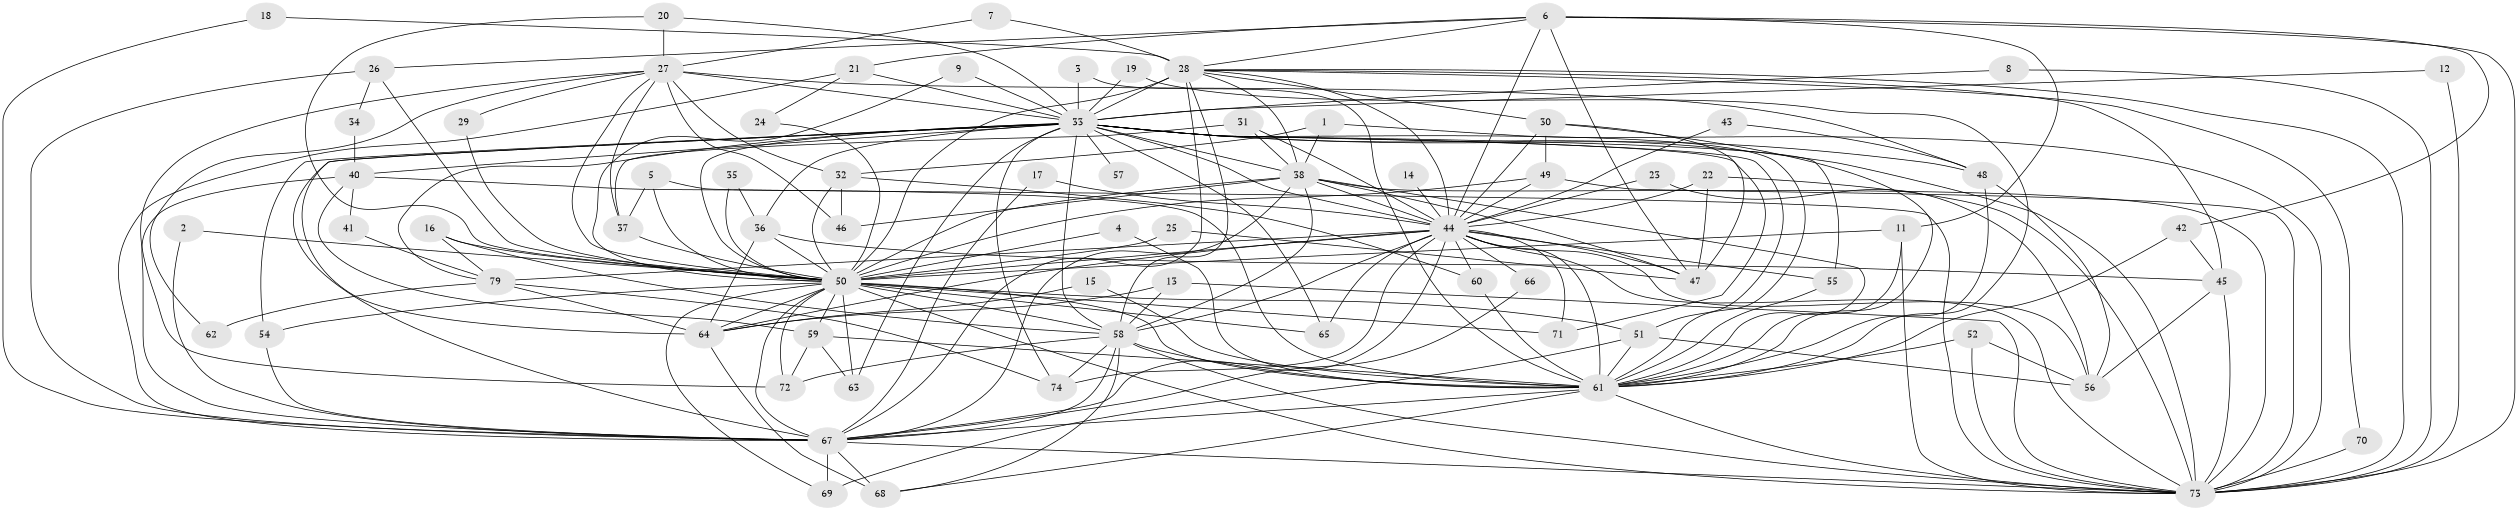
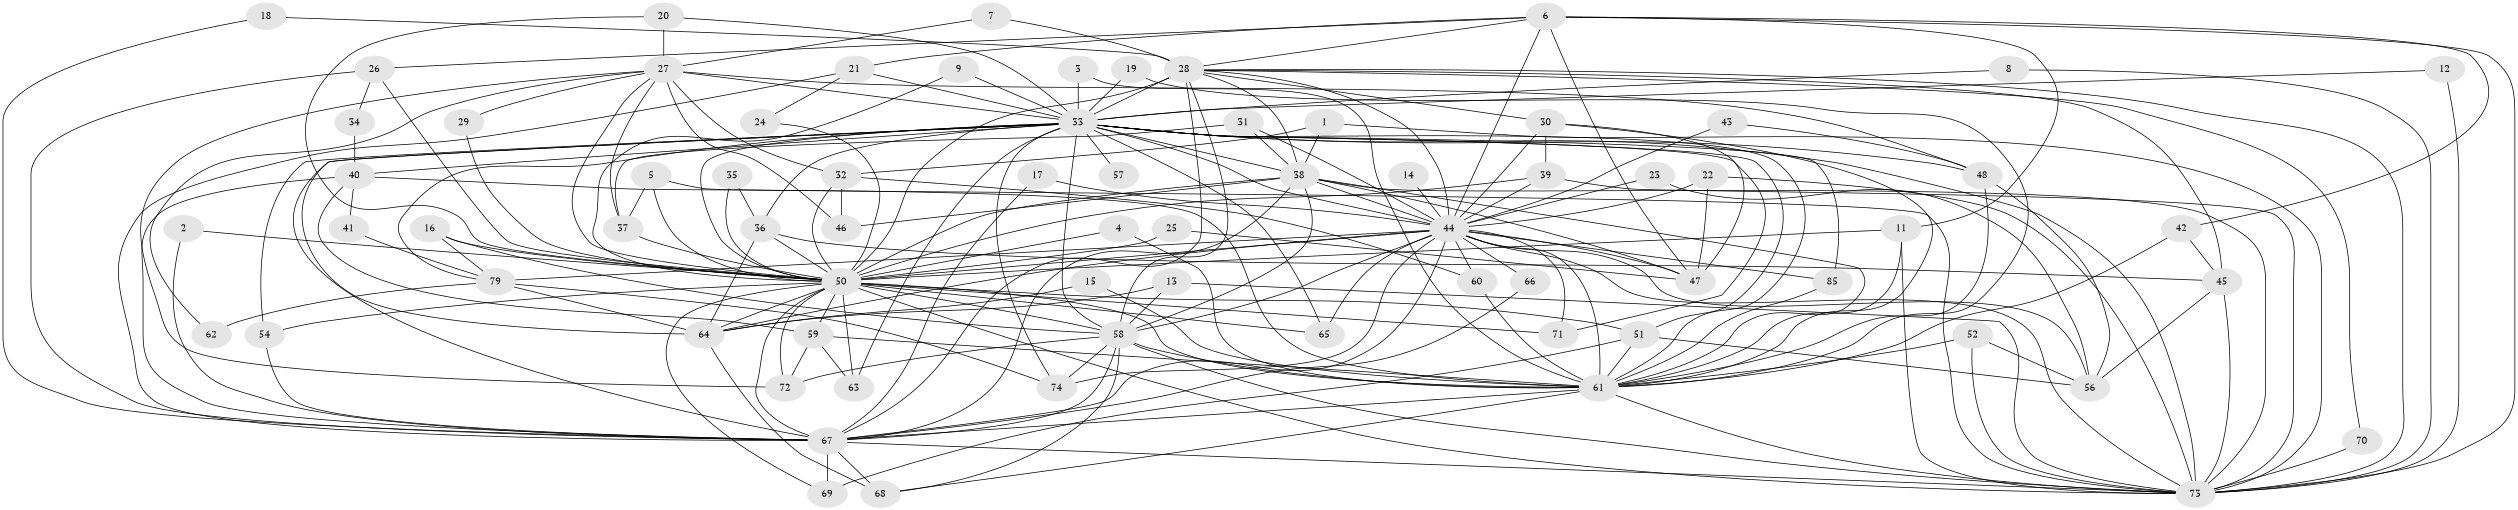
node "49": label "49" -> "39"
node "55": label "55" -> "85"
